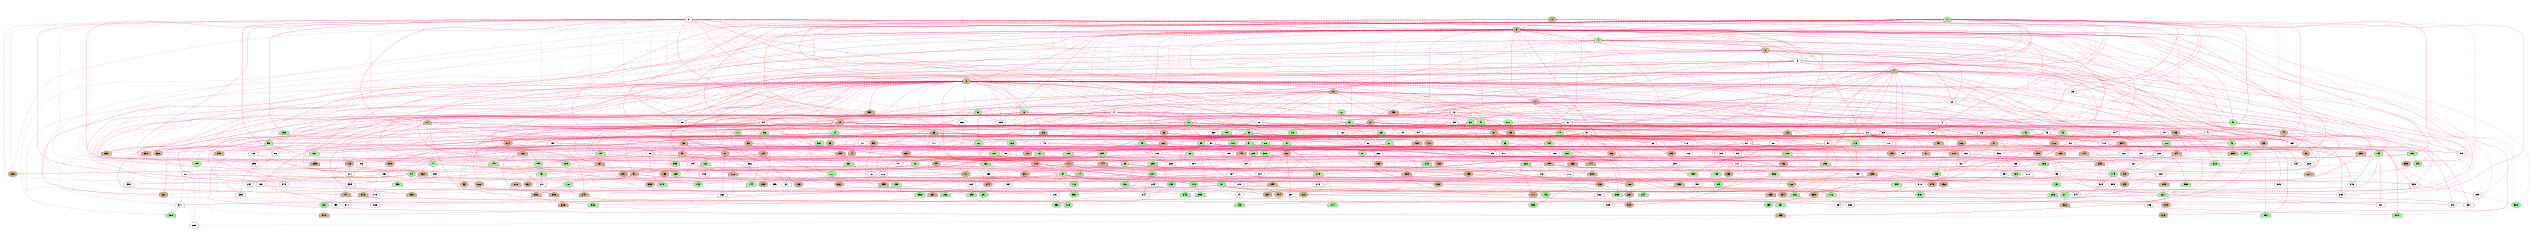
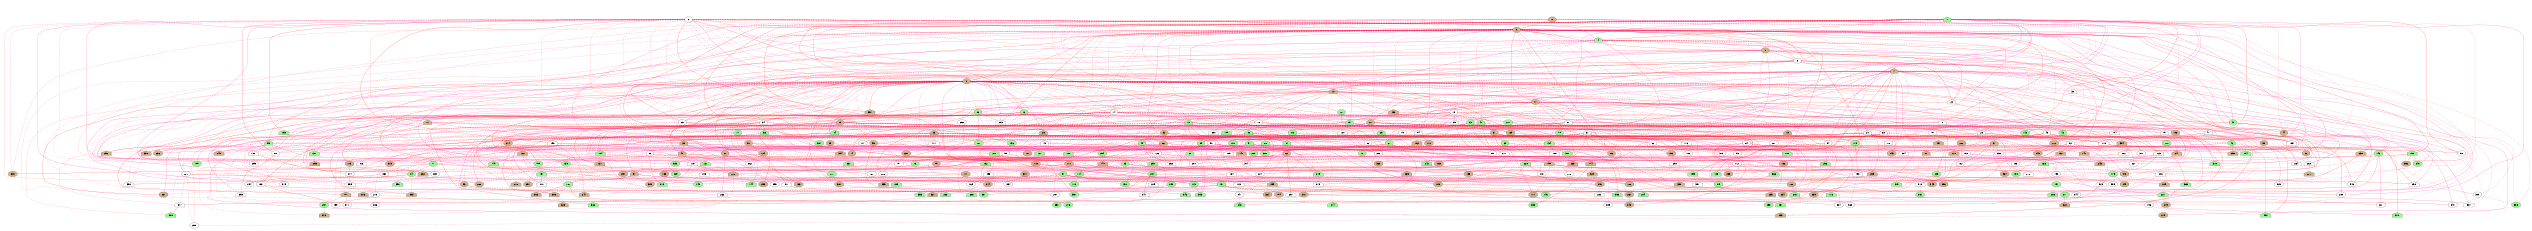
node "364": fillcolor white -> tan
